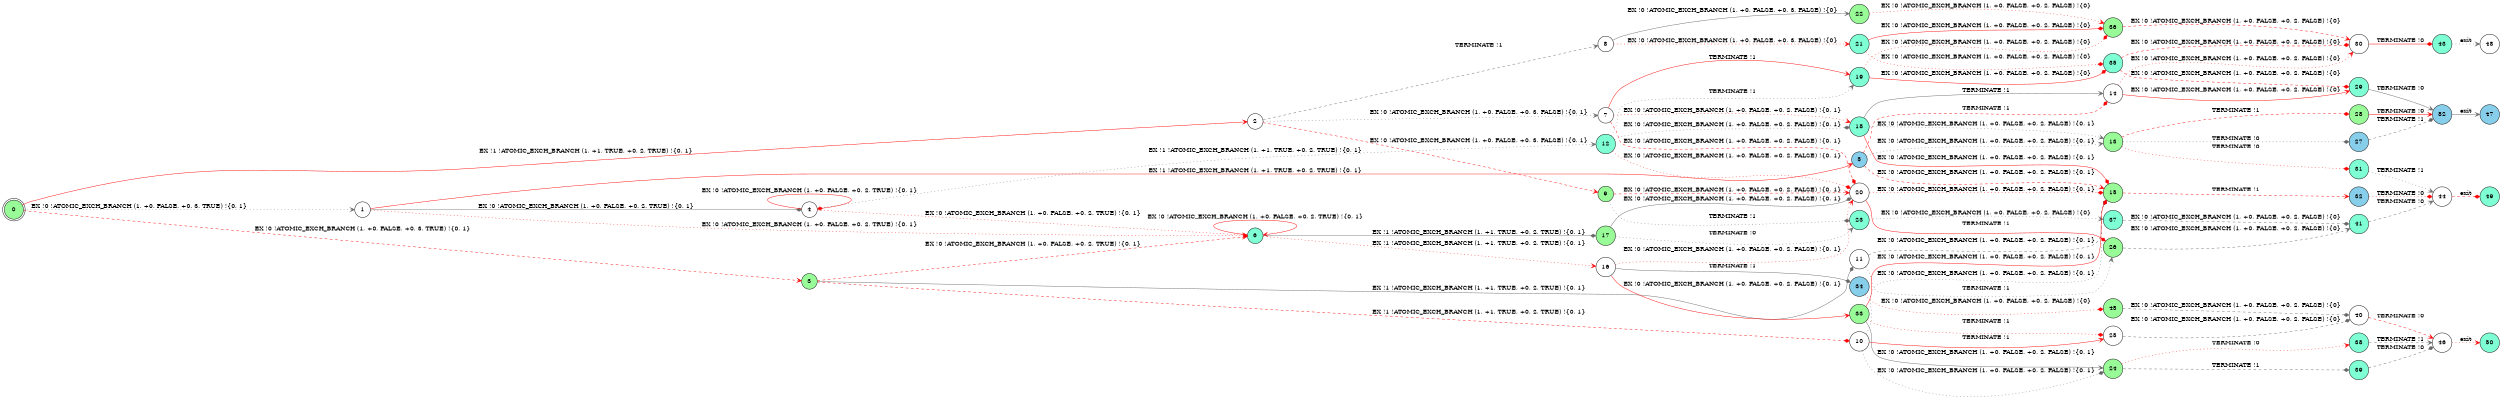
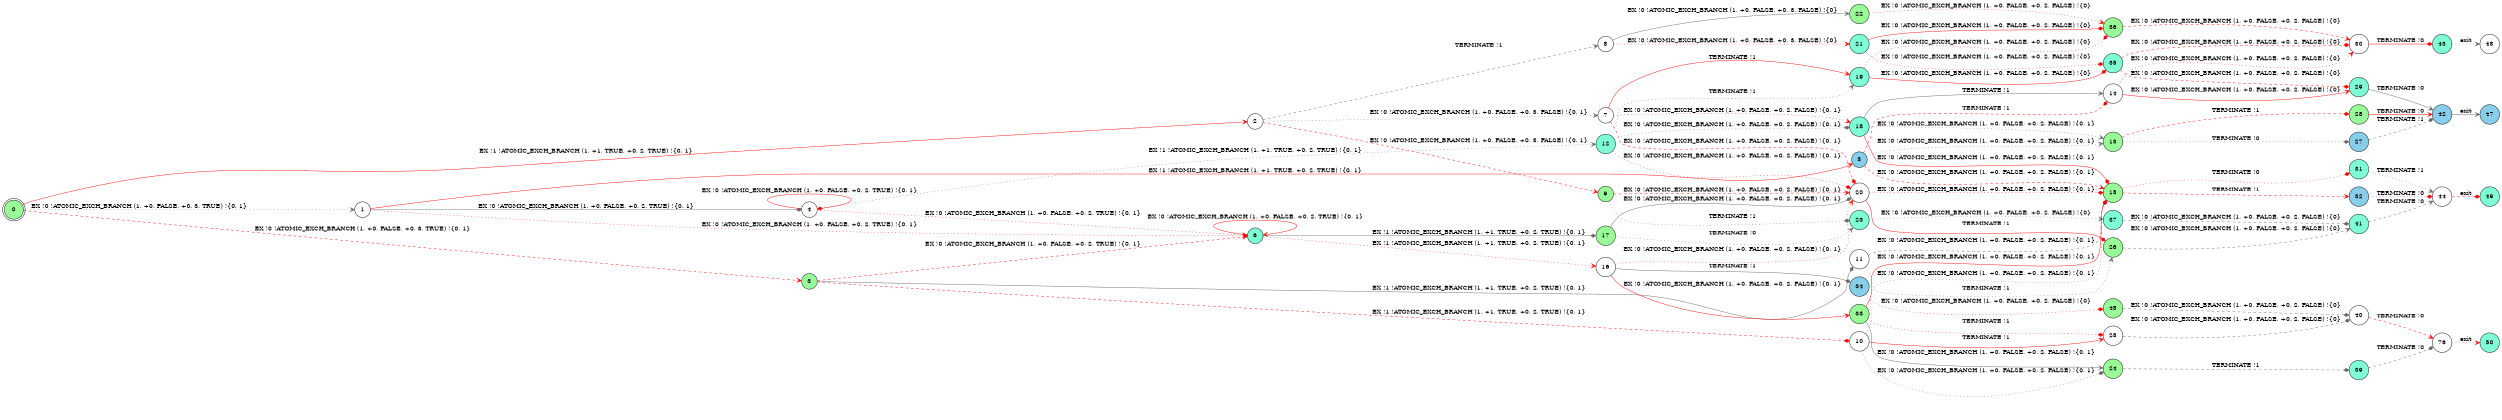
node "82": label "82" -> "42"
edge "13" -> "31": now "15" -> "31"
node "38": removed
node "46": label "46" -> "76"
